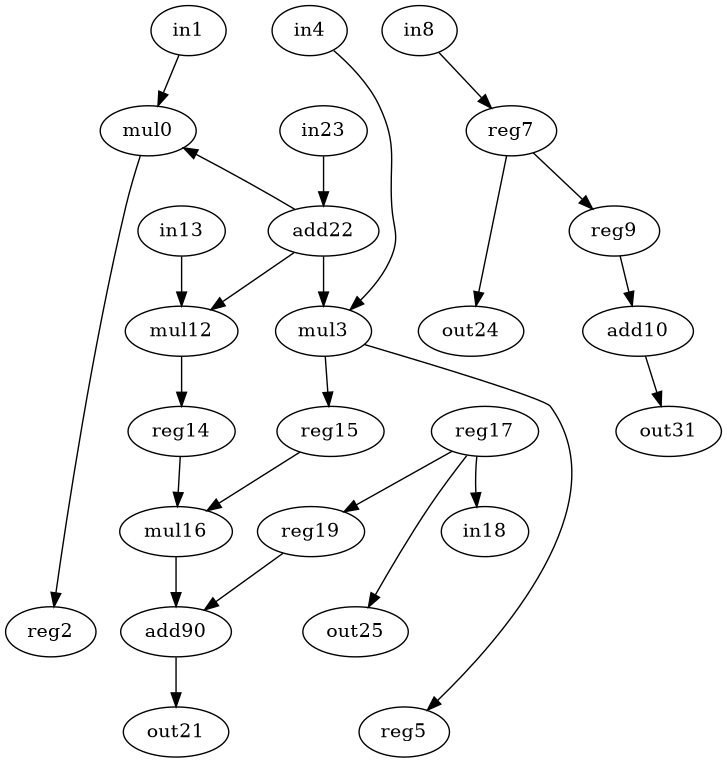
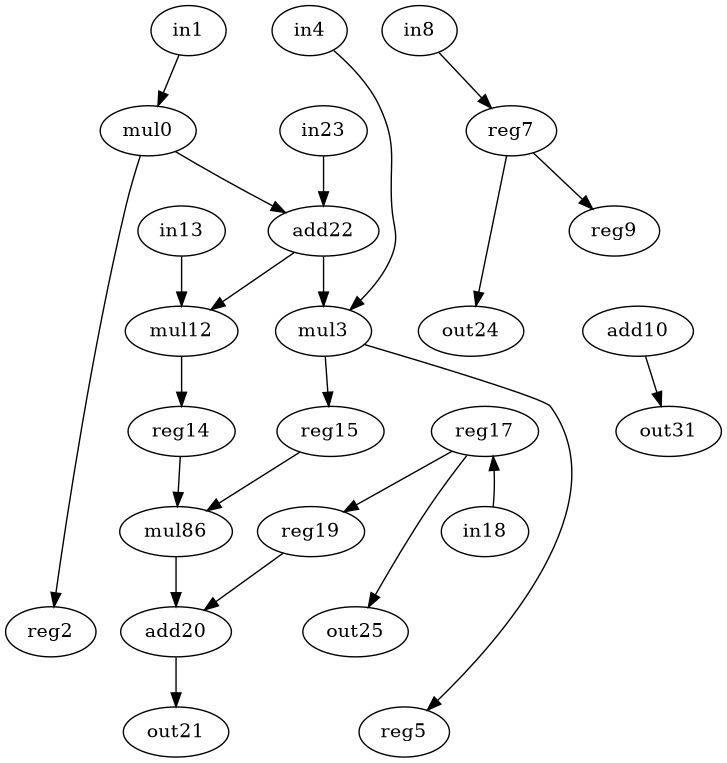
edge "add22" -> "mul0": reversed
edge "reg9" -> "add10": removed
edge "reg17" -> "in18": reversed
node "mul16": label "mul16" -> "mul86"
node "add90": label "add90" -> "add20"
